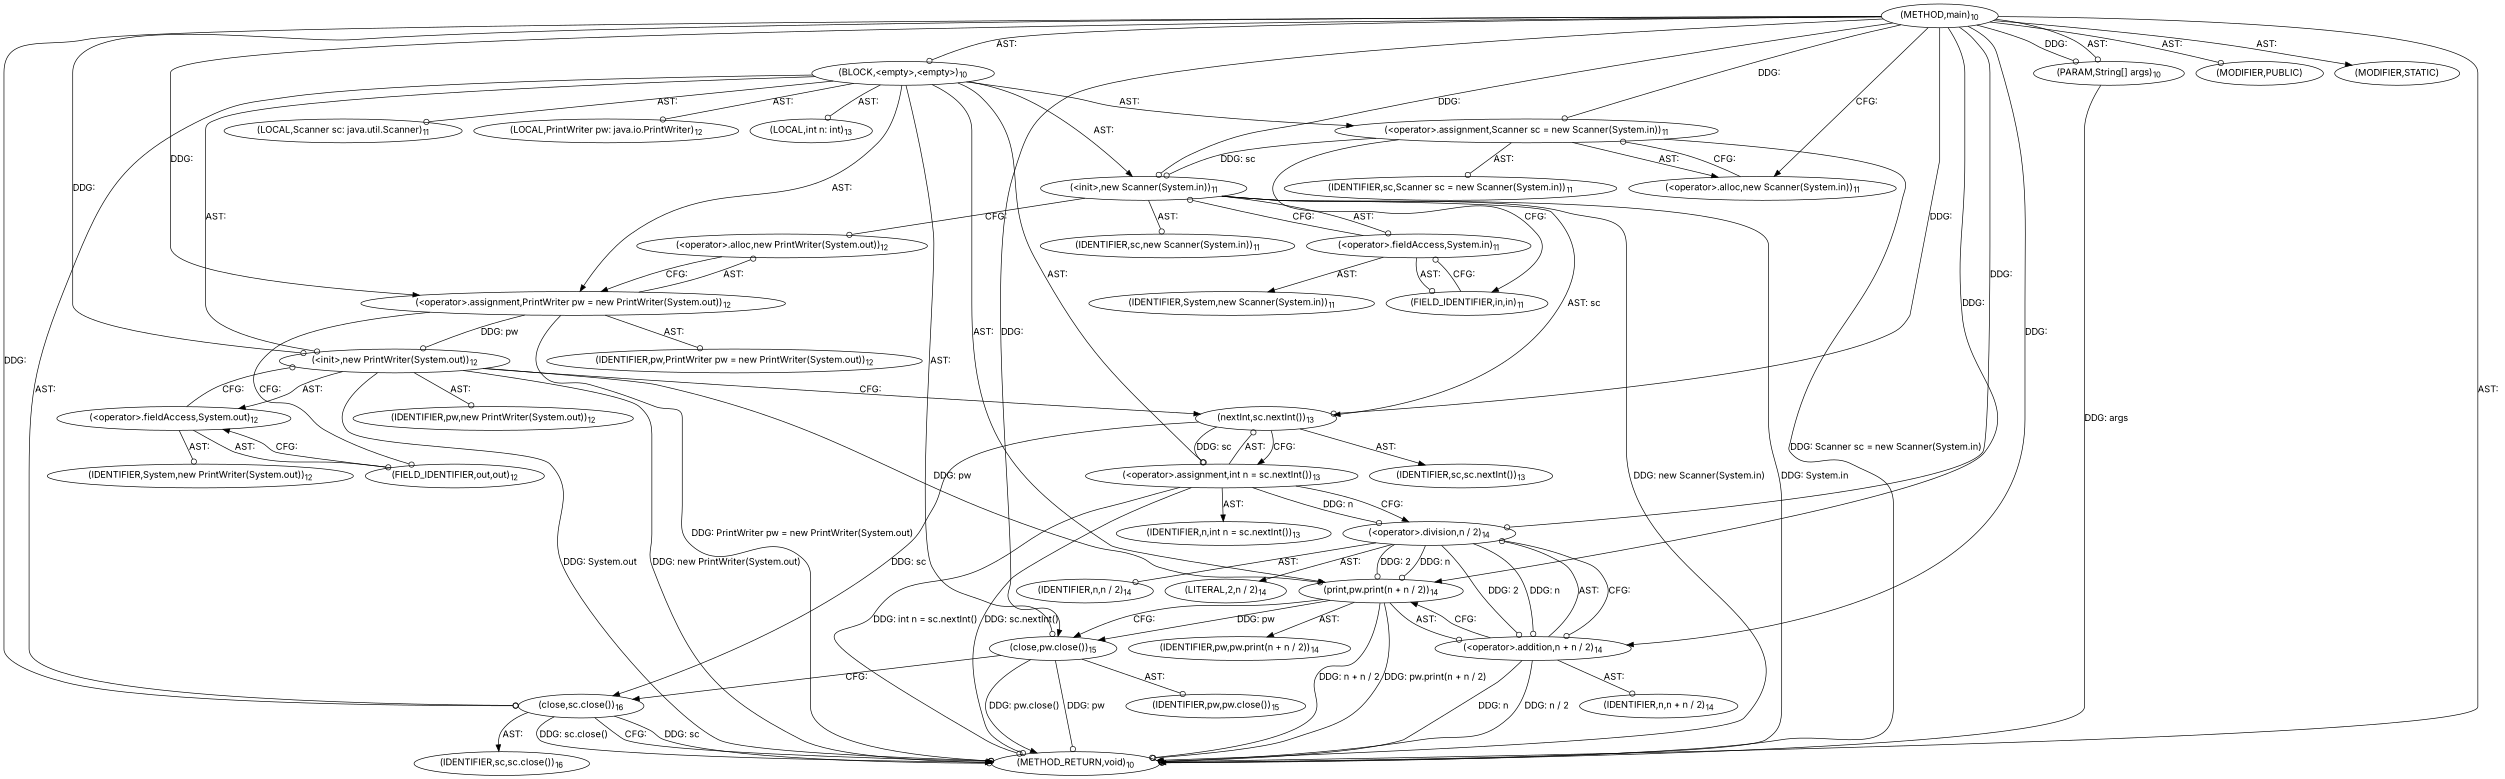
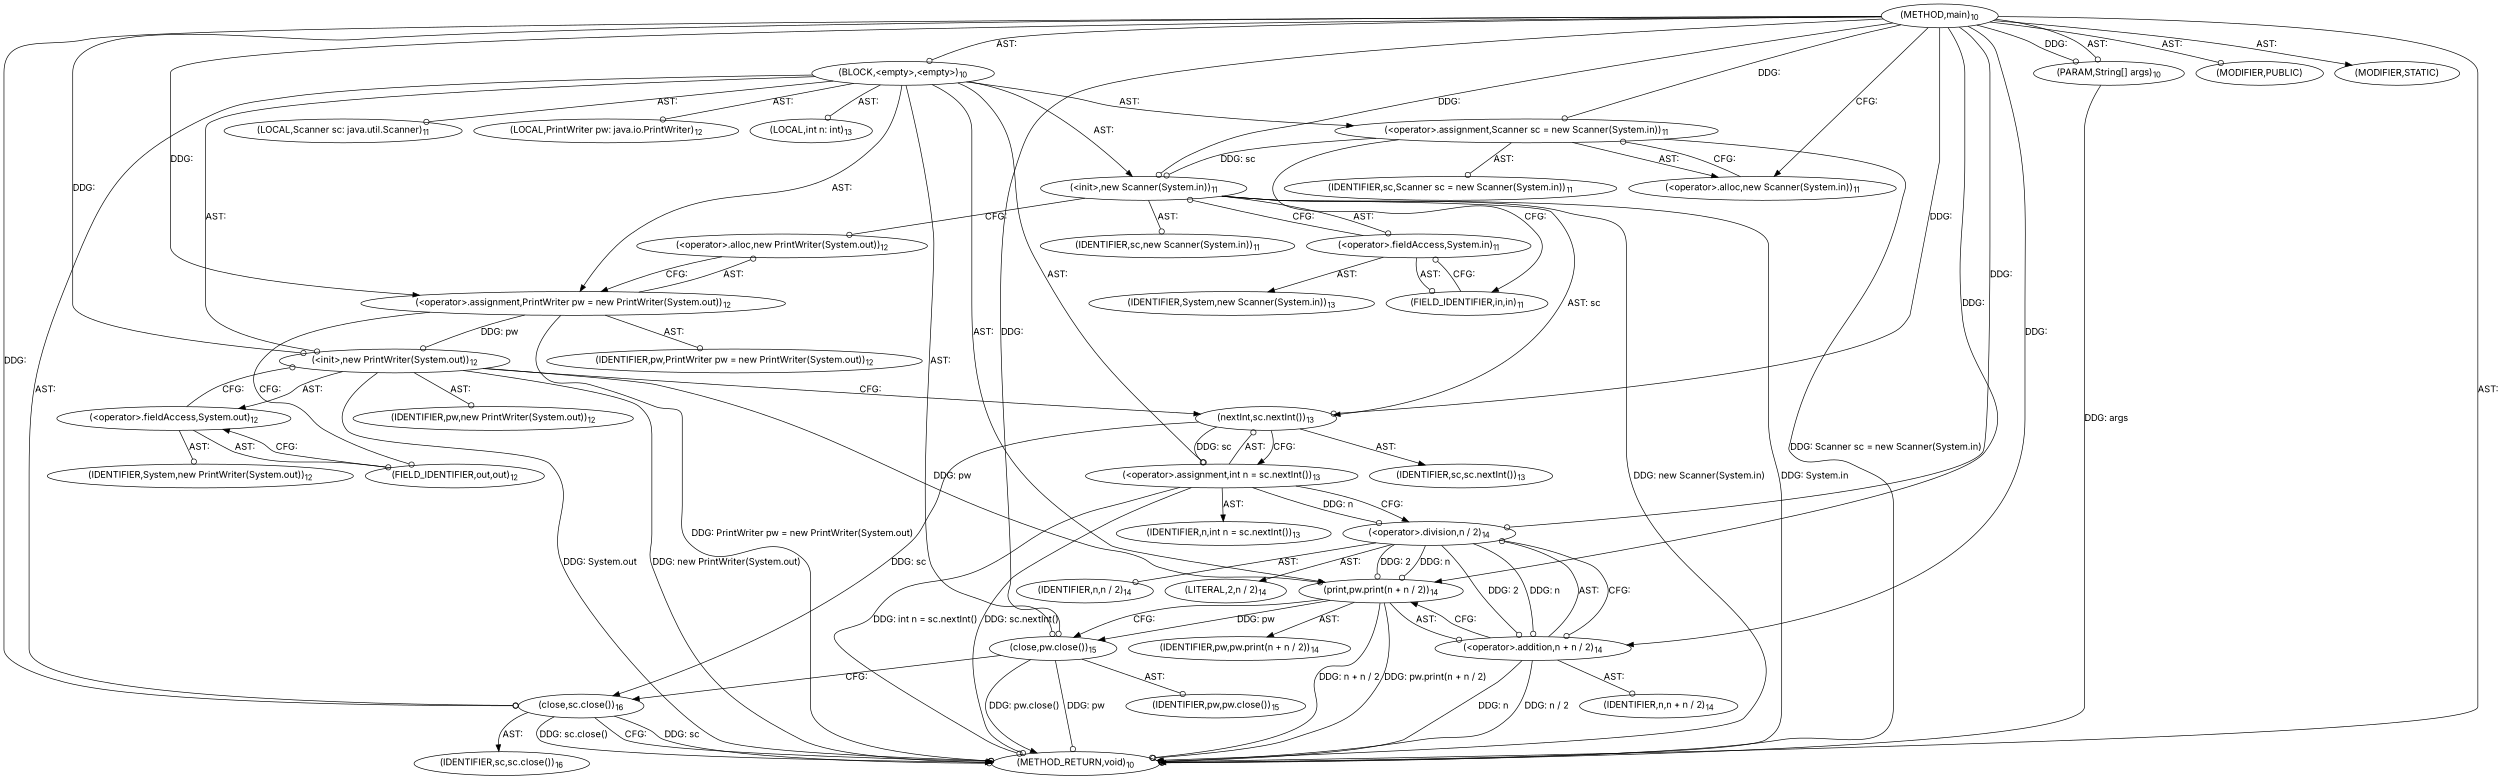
edge "(METHOD,main)" -> "(close,pw.close())": arrowhead normal -> odot
node "(IDENTIFIER,System,new Scanner(System.in))": text "11" -> "13"
